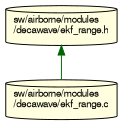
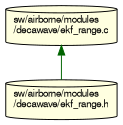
edge "sw/airborne/modules /decawave/ekf_range.c" -> "sw/airborne/modules /decawave/ekf_range.h": reversed
